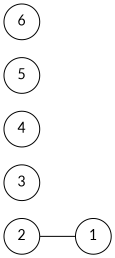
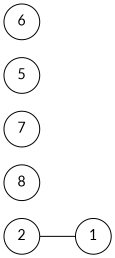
node "4": label "4" -> "7"
node "3": label "3" -> "8"
